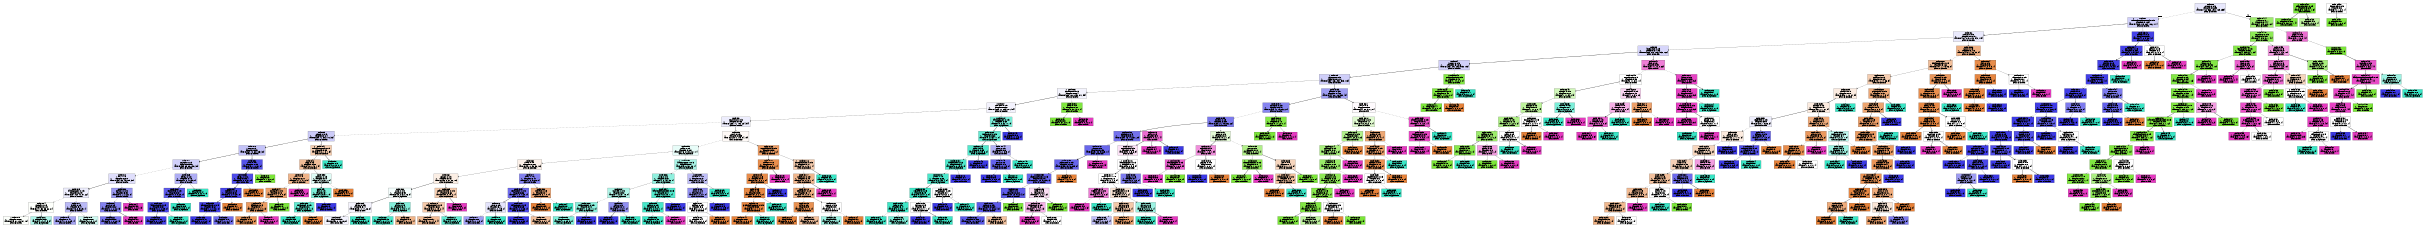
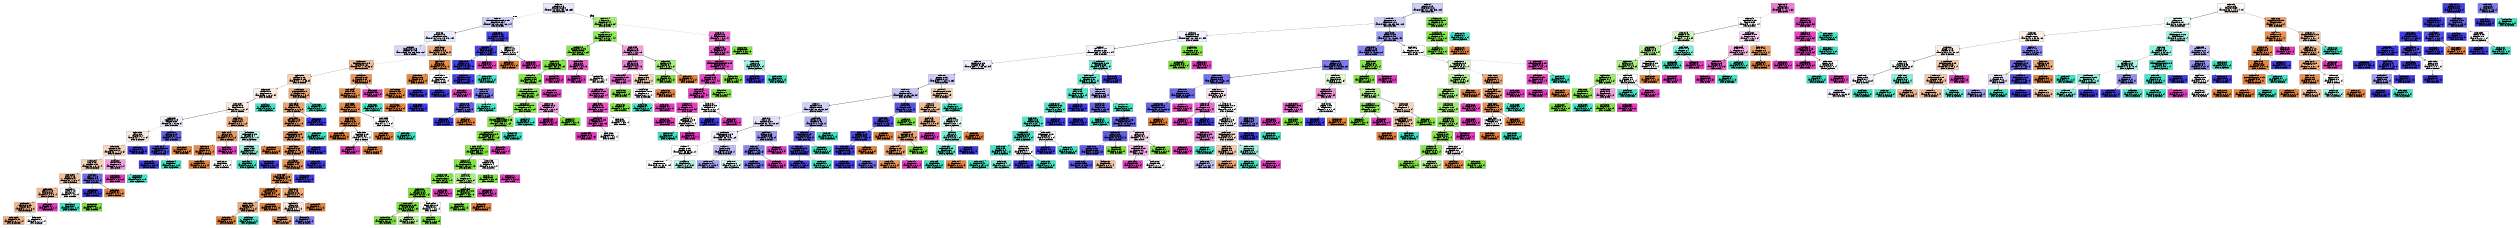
edge "node #3" -> "node #247": removed
edge "node #490" -> "node #473": now "node #472" -> "node #473"
edge "node #3" -> "node #4": removed
node "node #377": removed
edge "node #8" -> "node #58": removed
edge "node #58" -> "node #59": style dashed -> bold
edge "node #173" -> "node #172": reversed
node "node #129": text "class = japanese" -> "class = honey"
node "node #203": text "cilantro = 4" -> "samples = 4"
edge "node #158" -> "node #159": now "node #148" -> "node #159"
node "node #308": added
node "node #391": removed
node "node #426": added
node "node #118": text "samples = 14" -> "tomato = 14"
node "node #27": text "class = korean" -> "class = macadamia"
node "node #63": text "class = seed" -> "class = korean"
node "node #23": text "class = thai" -> "shiitake = thai"
